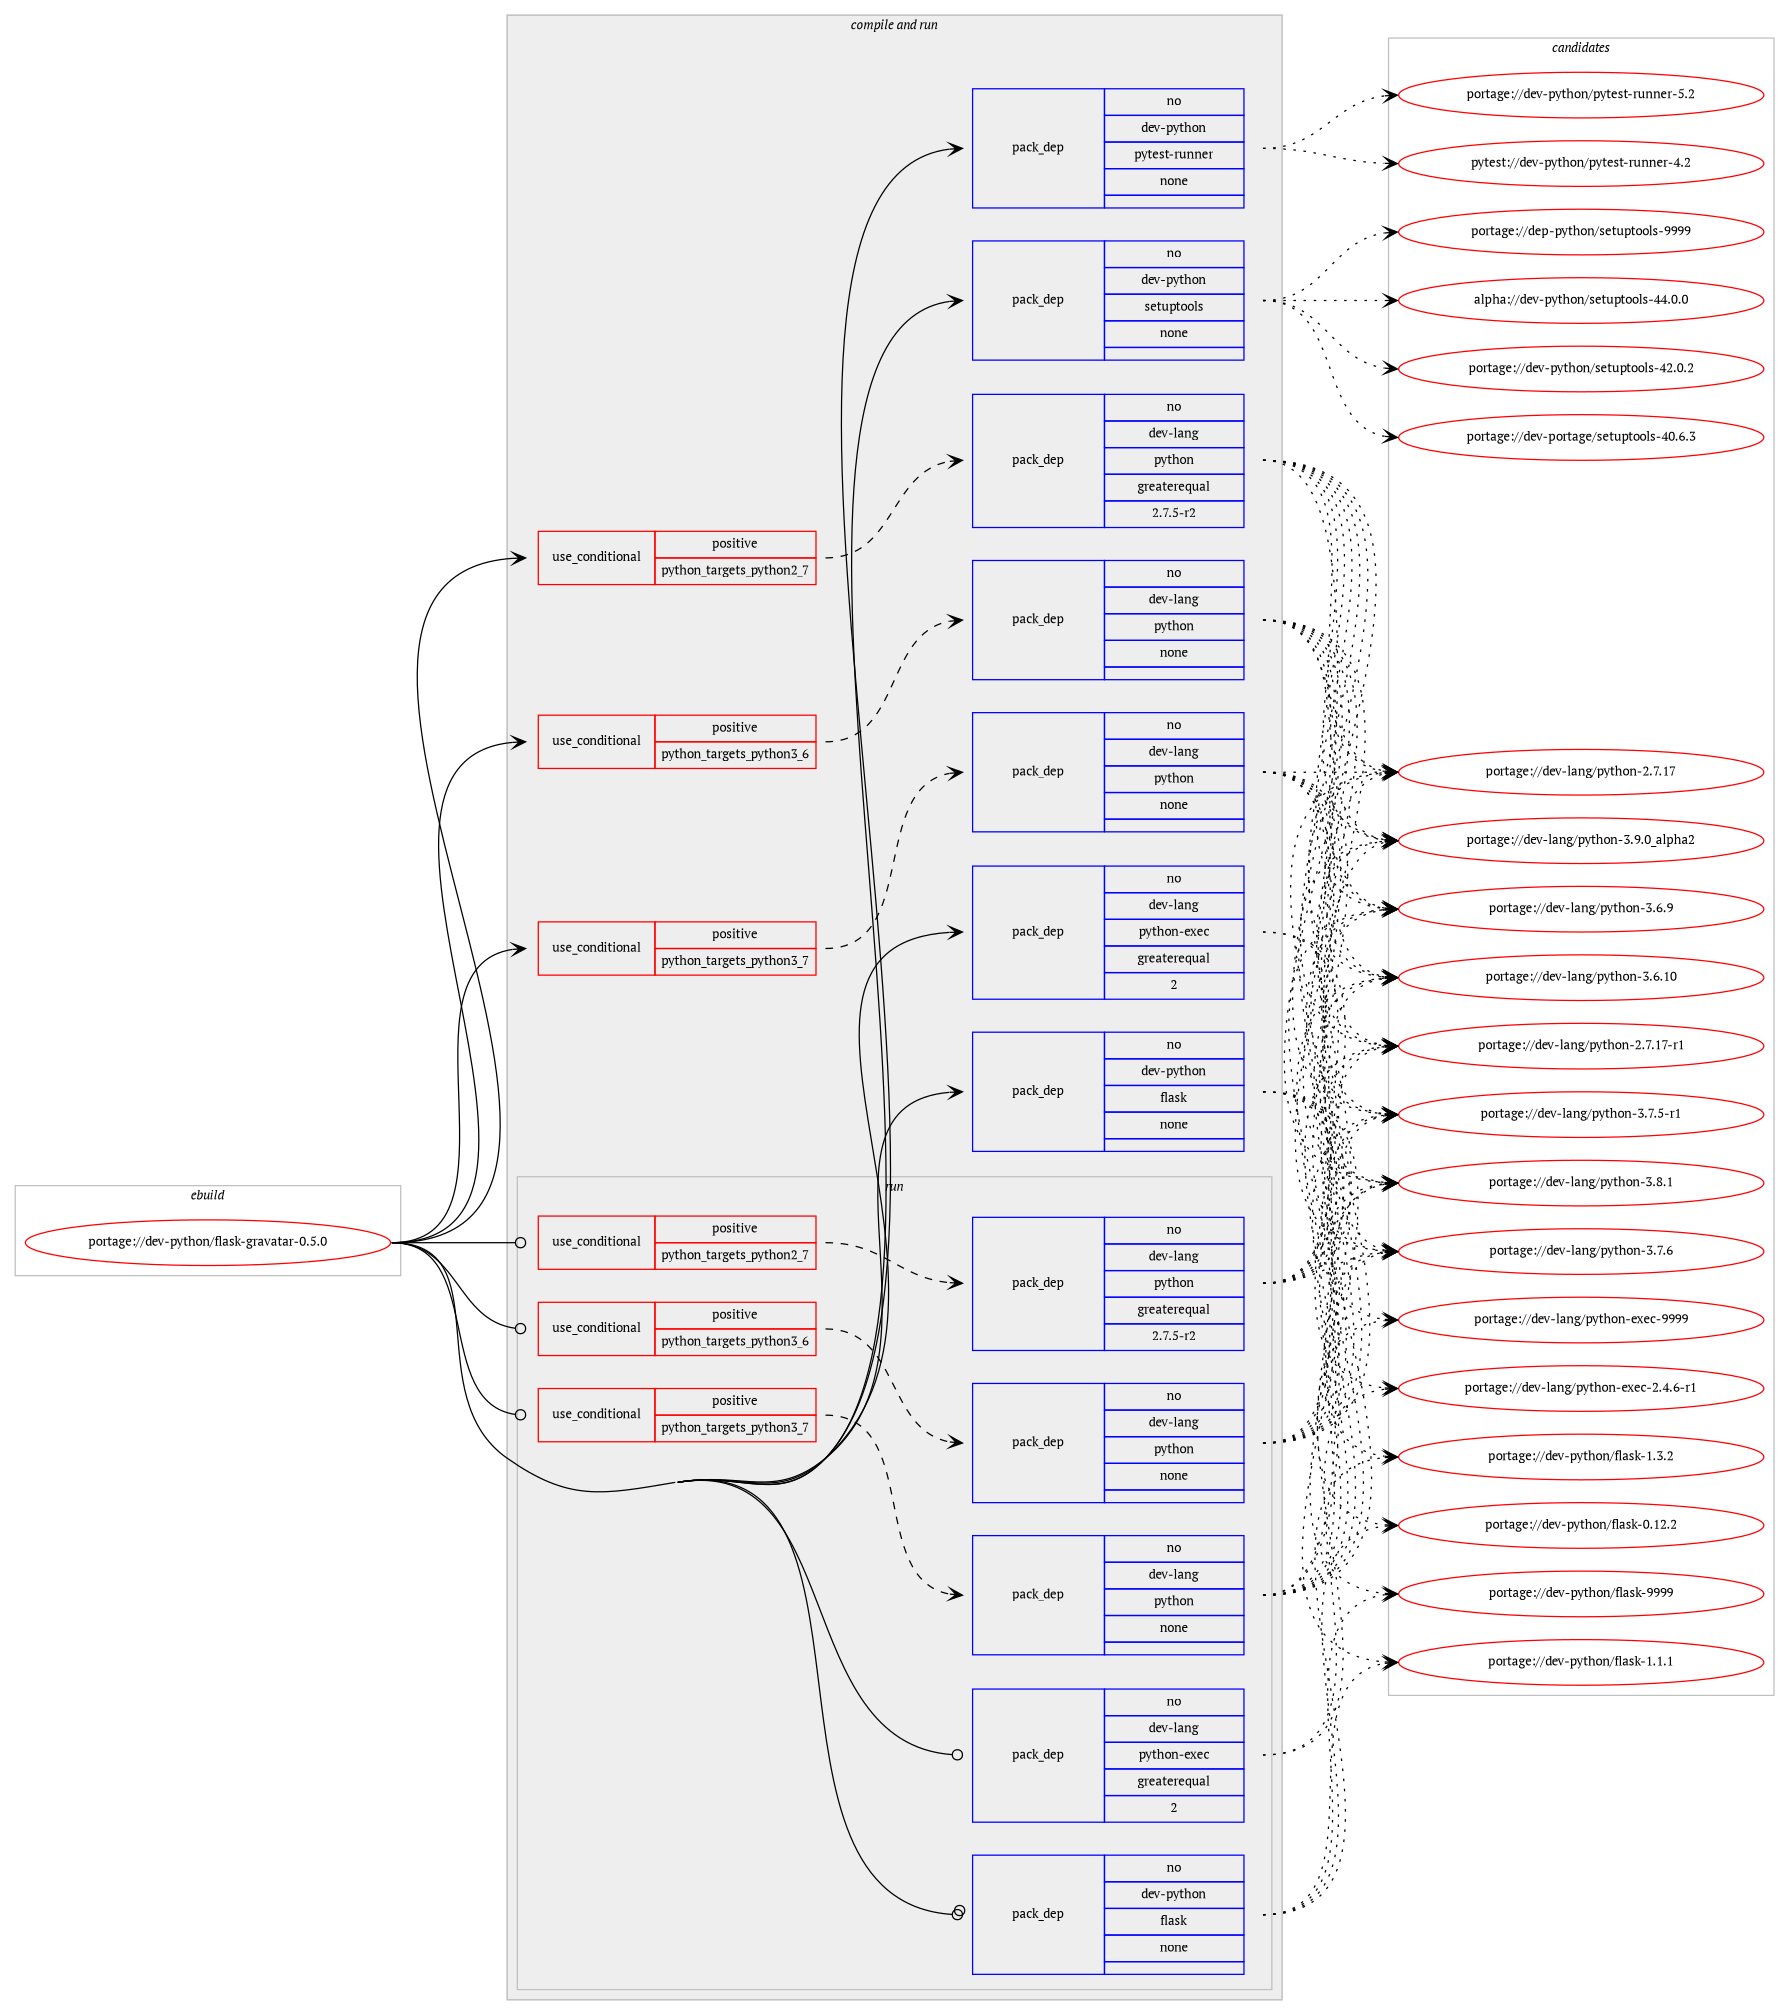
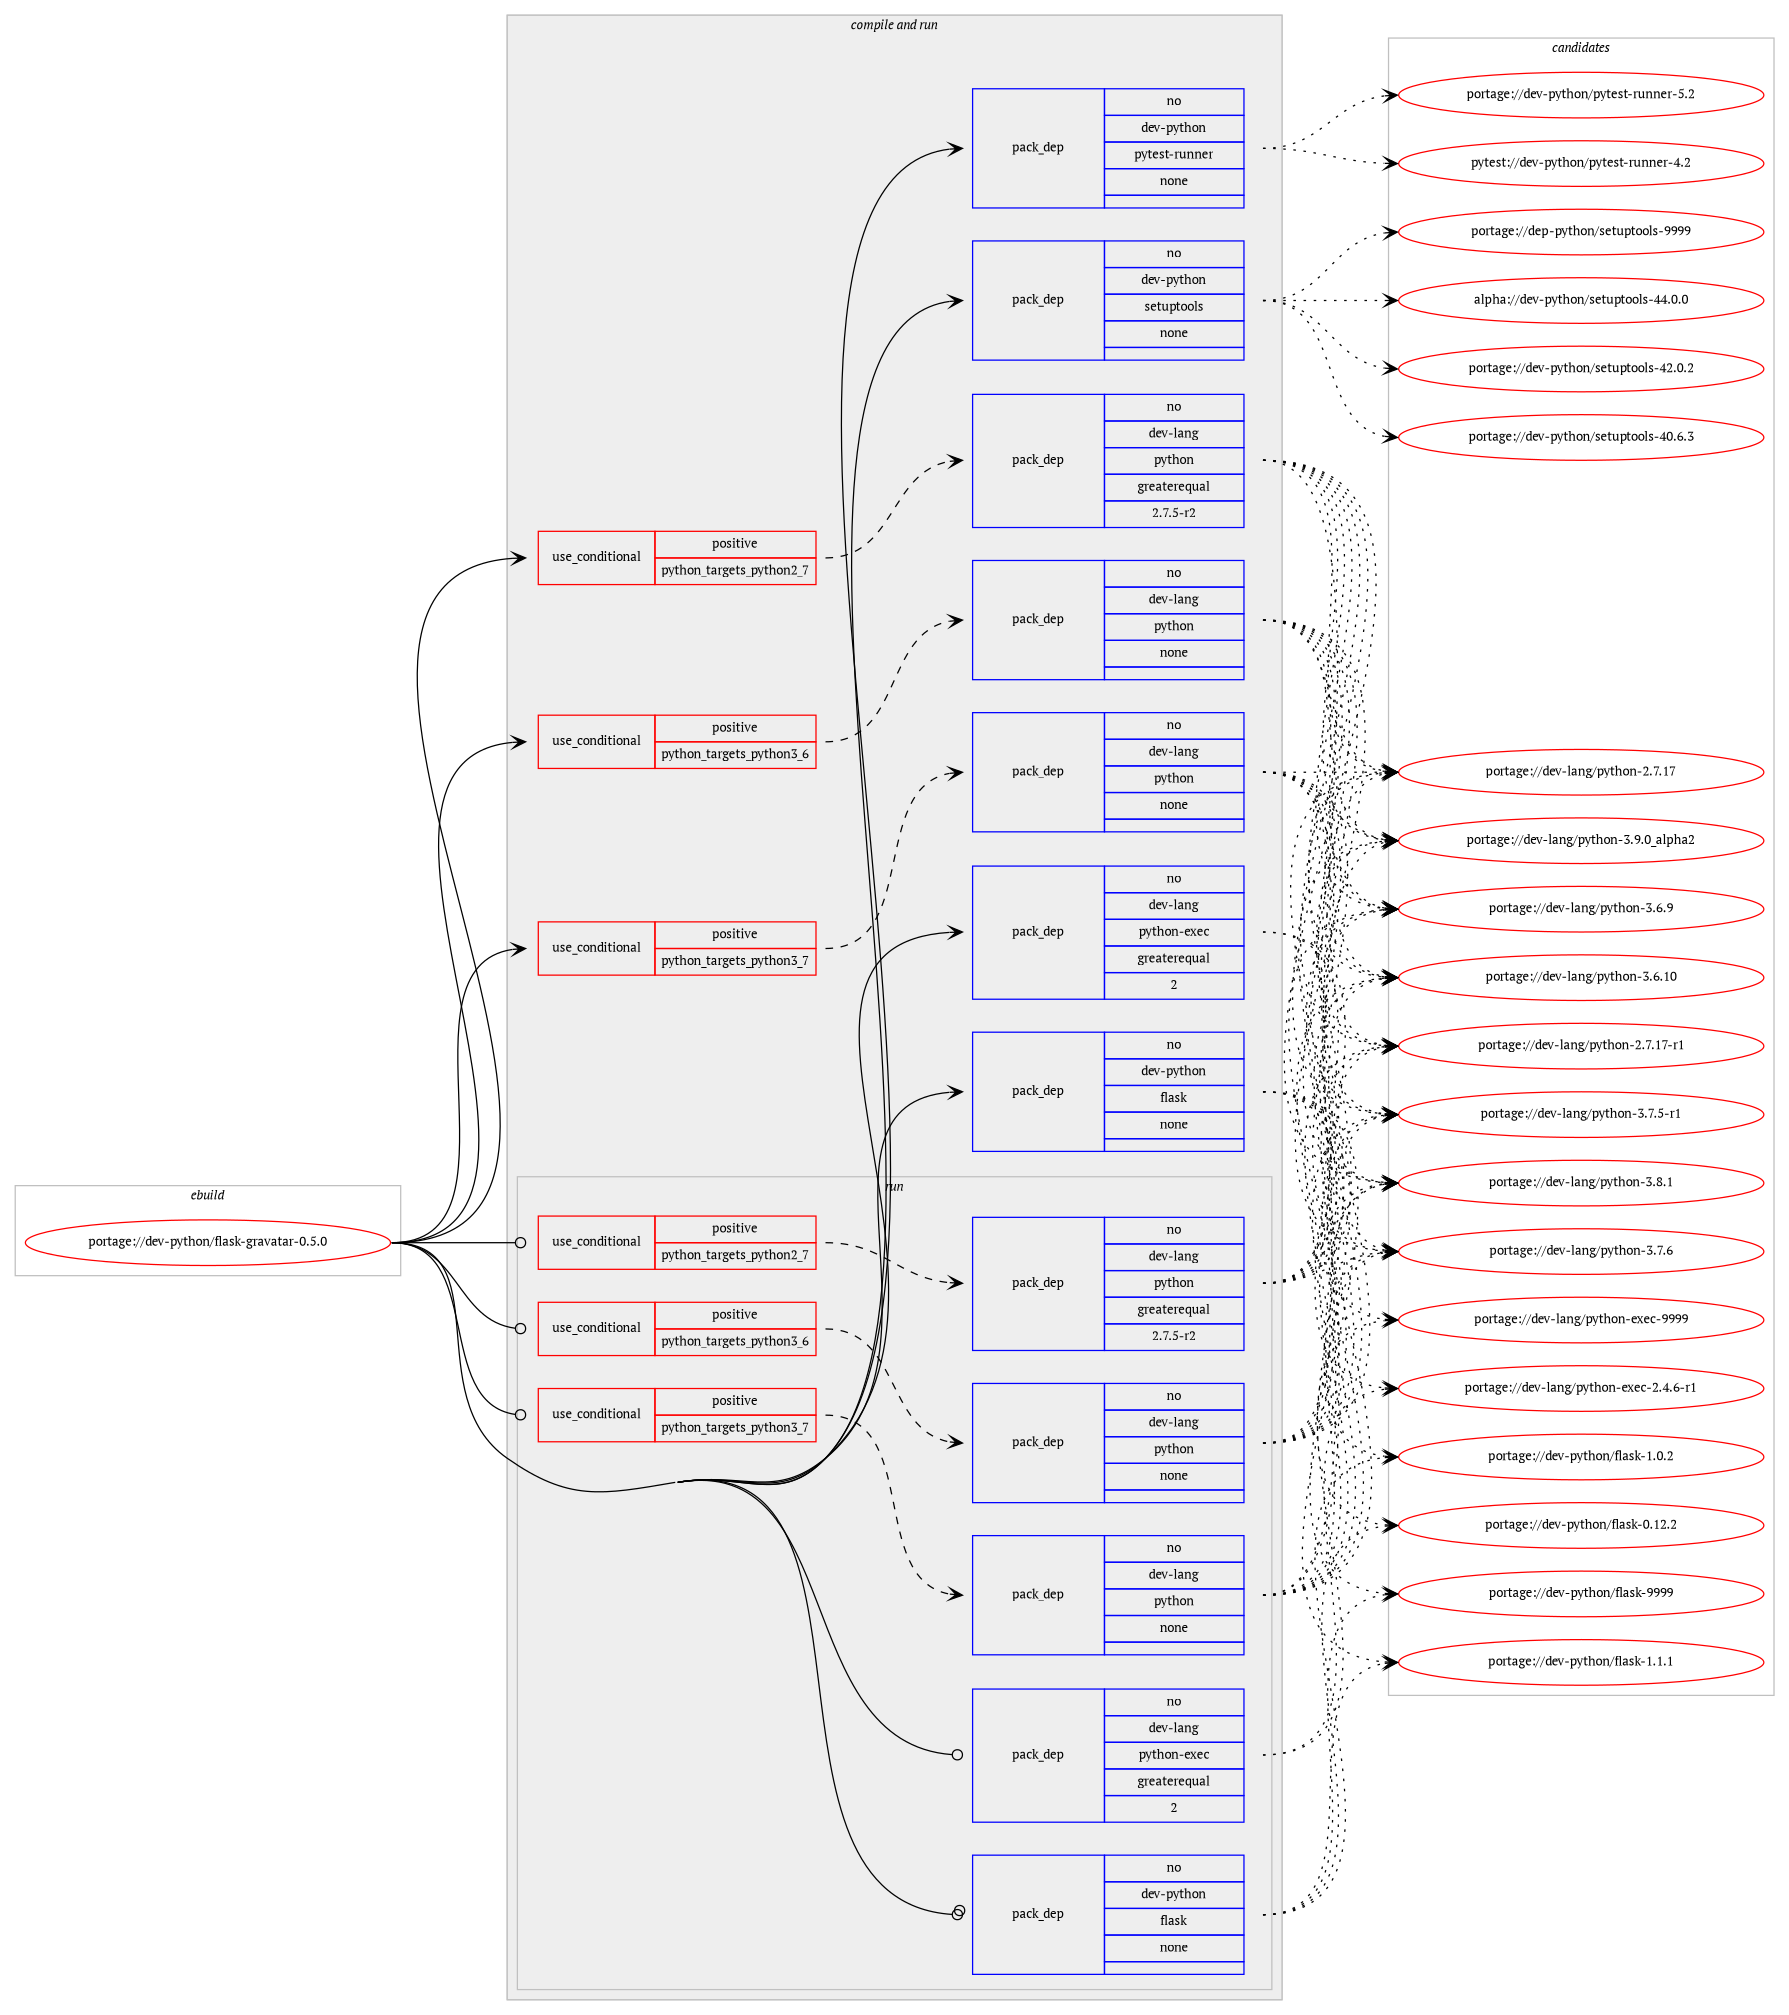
node "portage://dev-portage/setuptools-40.6.3": label "portage://dev-portage/setuptools-40.6.3" -> "portage://dev-python/setuptools-40.6.3"
node "portage://dev-python/flask-1.3.2": label "portage://dev-python/flask-1.3.2" -> "portage://dev-python/flask-1.0.2"
